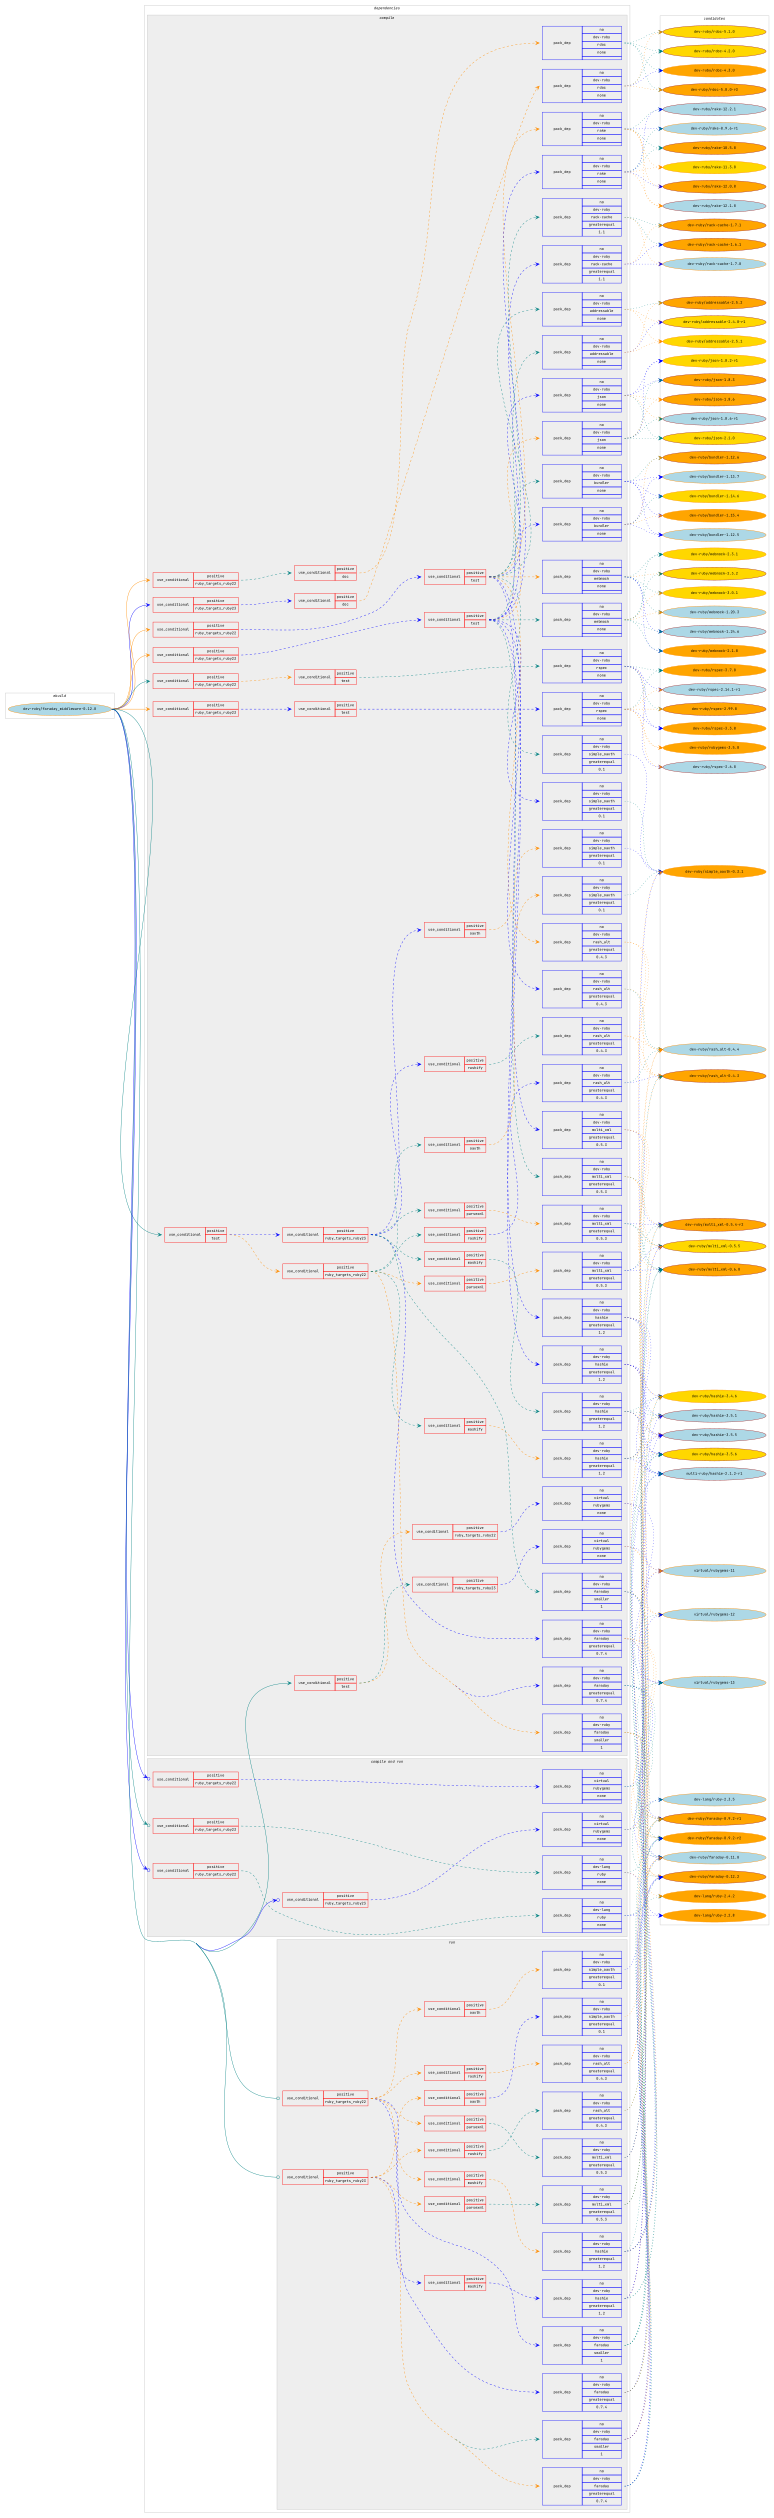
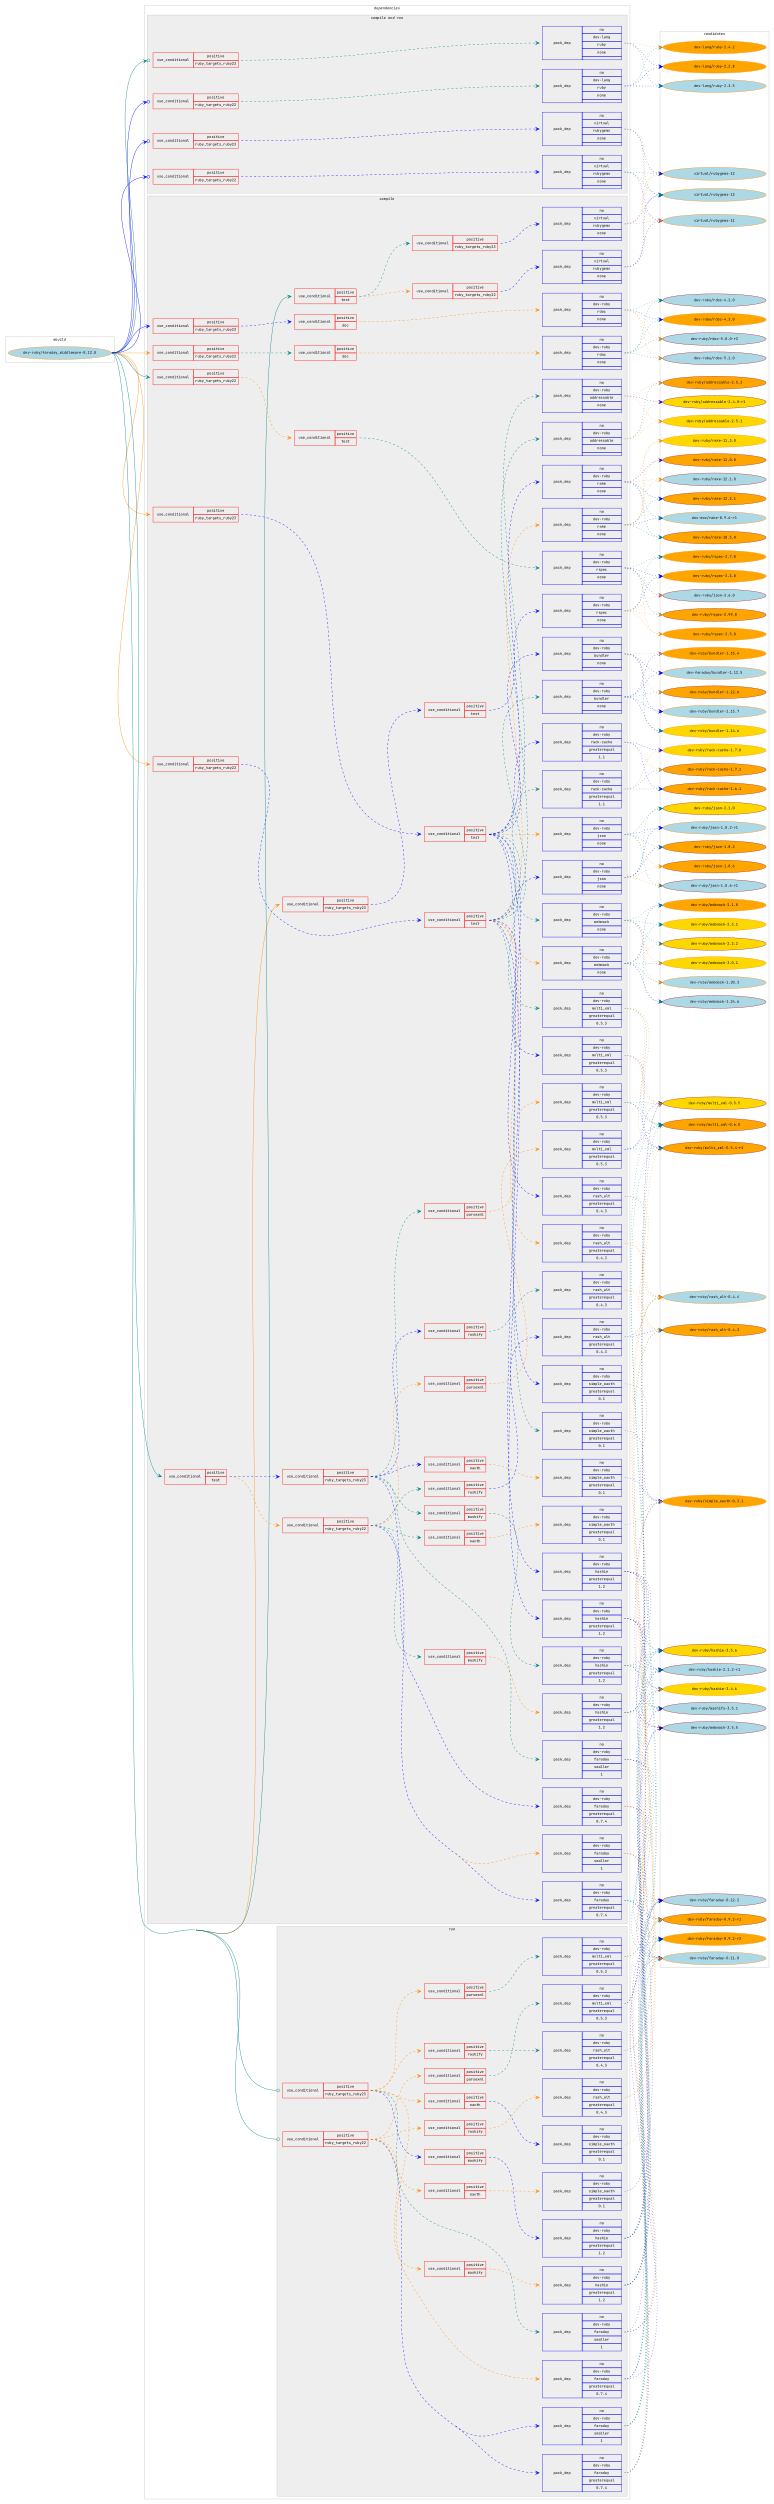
node "dev-ruby/rdoc-5.1.0": fillcolor gold -> lightblue
node "dev-ruby/rdoc-4.2.0": fillcolor gold -> lightblue
node "dev-ruby/rdoc-5.0.0-r3": fillcolor orange -> lightblue
node "dev-ruby/rake-12.2.1": fillcolor lightblue -> orange
node "dev-ruby/rake-0.9.6-r1": label "dev-ruby/rake-0.9.6-r1" -> "dev-doc/rake-0.9.6-r1"
node "dev-ruby/rack-cache-1.7.0": fillcolor lightblue -> gold
node "dev-ruby/json-1.8.2-r1": fillcolor gold -> lightblue
node "dev-ruby/bundler-1.12.5": label "dev-ruby/bundler-1.12.5" -> "dev-faraday/bundler-1.12.5"
node "dev-ruby/rspec-2.14.1-r1": removed
node "dev-ruby/rubygems-3.5.0": label "dev-ruby/rubygems-3.5.0" -> "dev-ruby/rspec-3.5.0"
node "dev-ruby/rspec-3.6.0": label "dev-ruby/rspec-3.6.0" -> "dev-ruby/json-3.6.0"
node "dev-ruby/hashie-3.5.1": label "dev-ruby/hashie-3.5.1" -> "dev-ruby/mashify-3.5.1"
node "dev-ruby/hashie-3.5.5": label "dev-ruby/hashie-3.5.5" -> "dev-ruby/webmock-3.5.5"
node "multi-ruby/hashie-2.1.2-r1": label "multi-ruby/hashie-2.1.2-r1" -> "dev-ruby/hashie-2.1.2-r1"
node "dev-ruby/faraday-0.12.2": fillcolor orange -> lightblue
